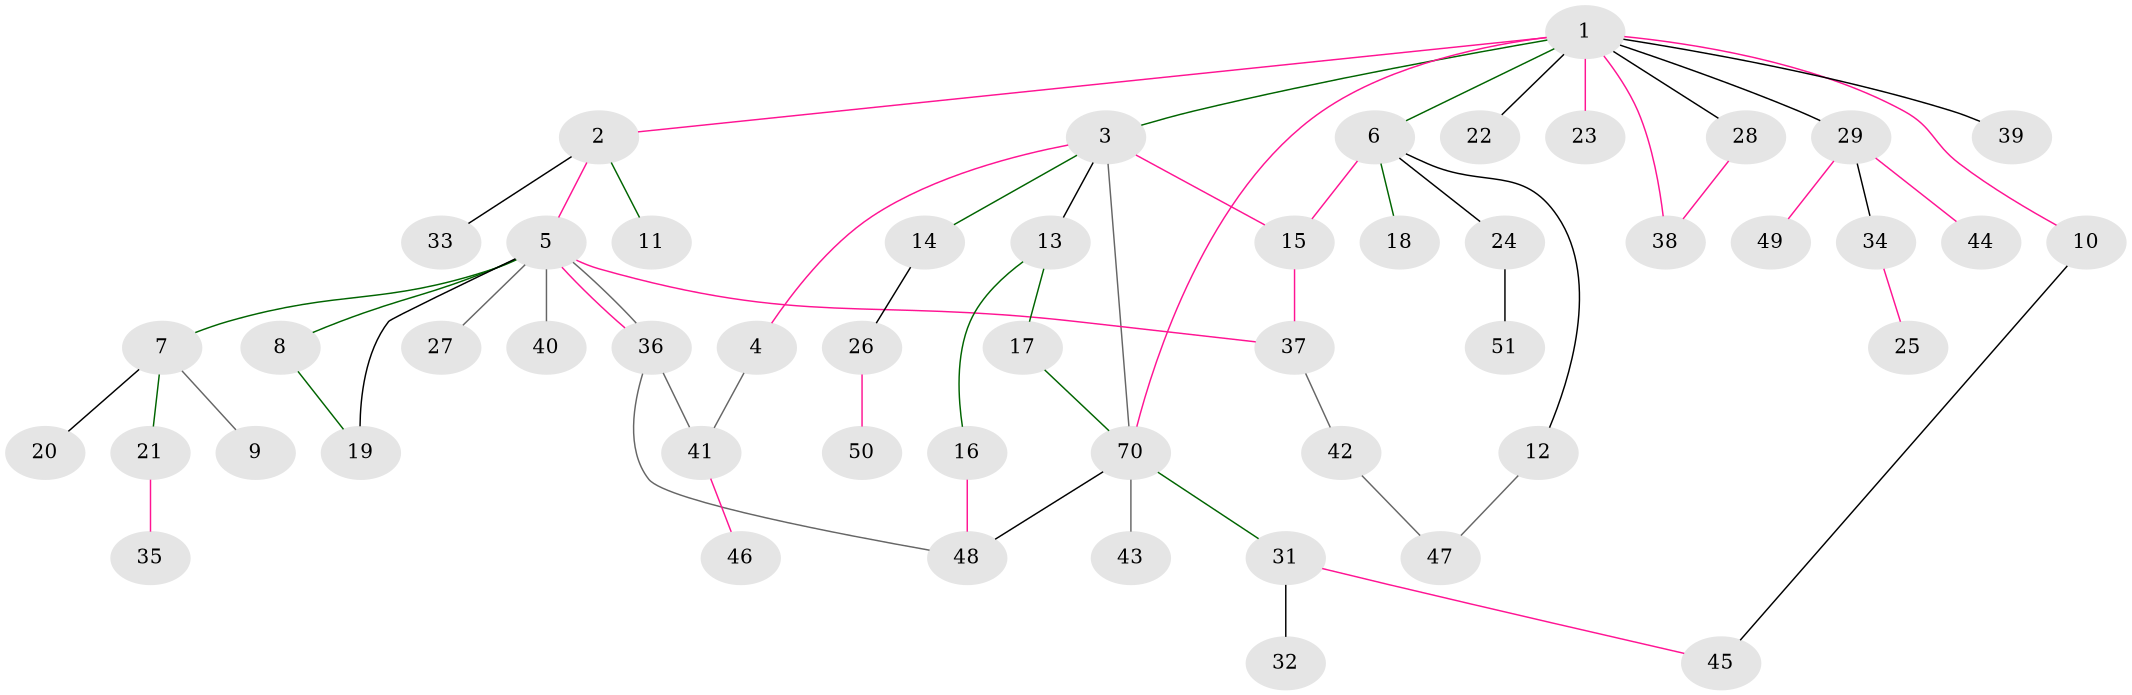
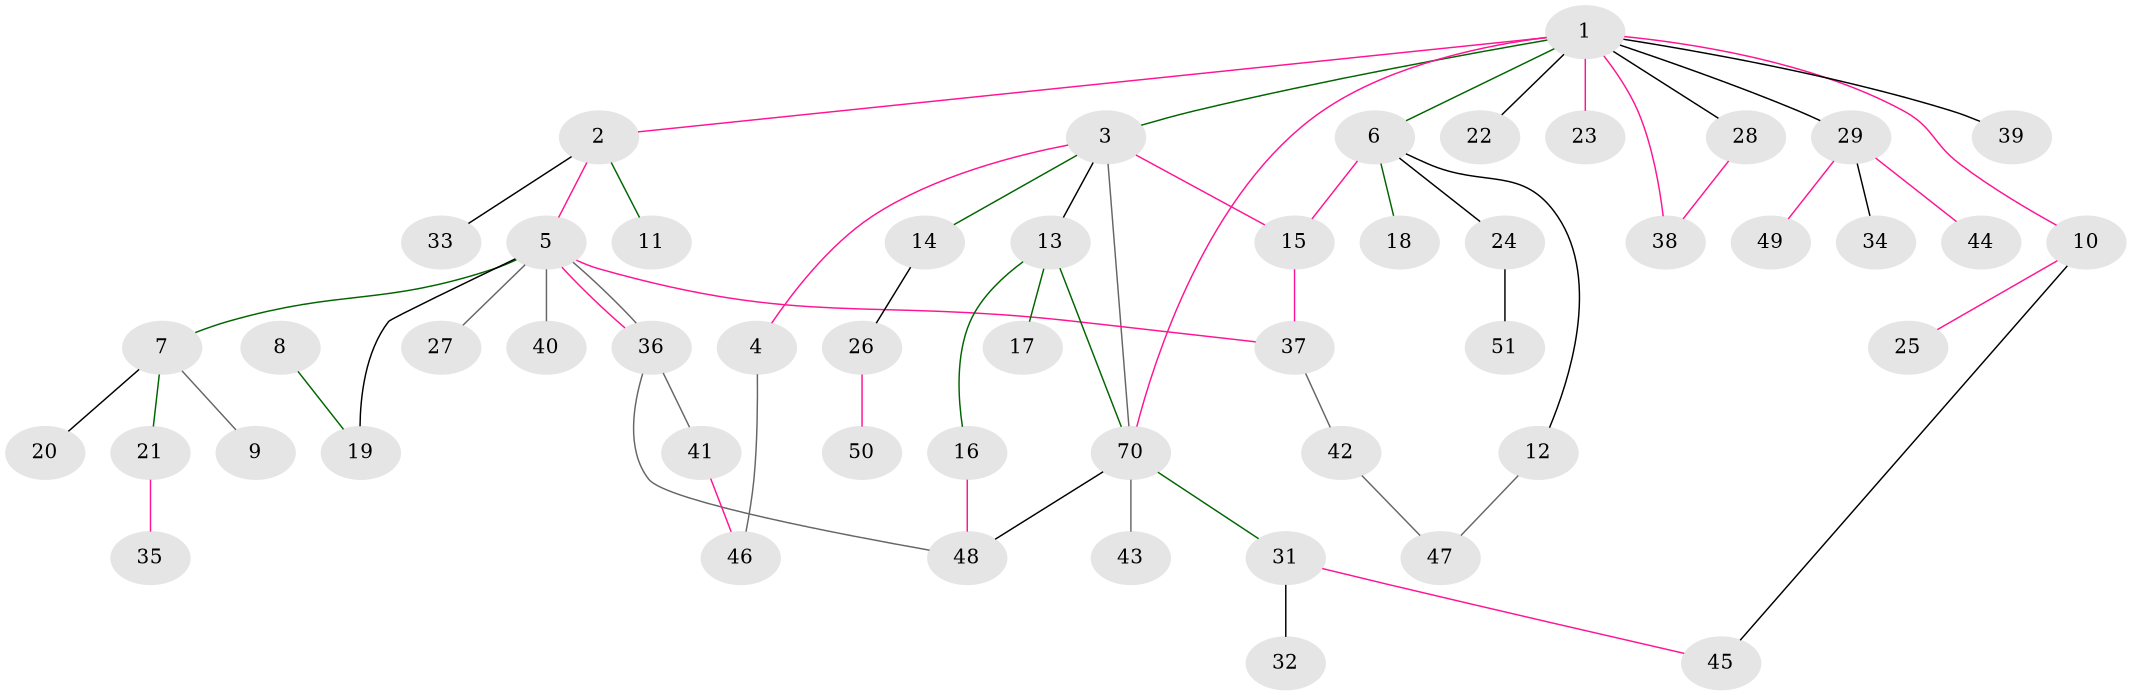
edge "34" -- "25": now "10" -- "25"
edge "5" -- "8": removed
edge "4" -- "41": now "4" -- "46"
edge "17" -- "70": now "13" -- "70"
